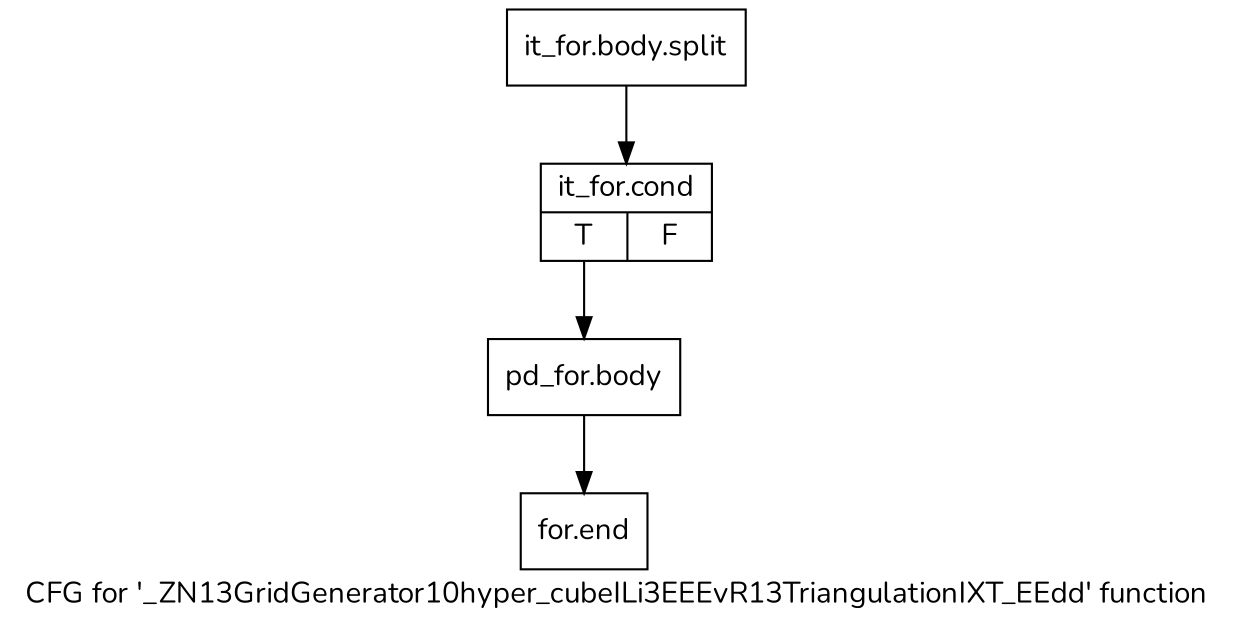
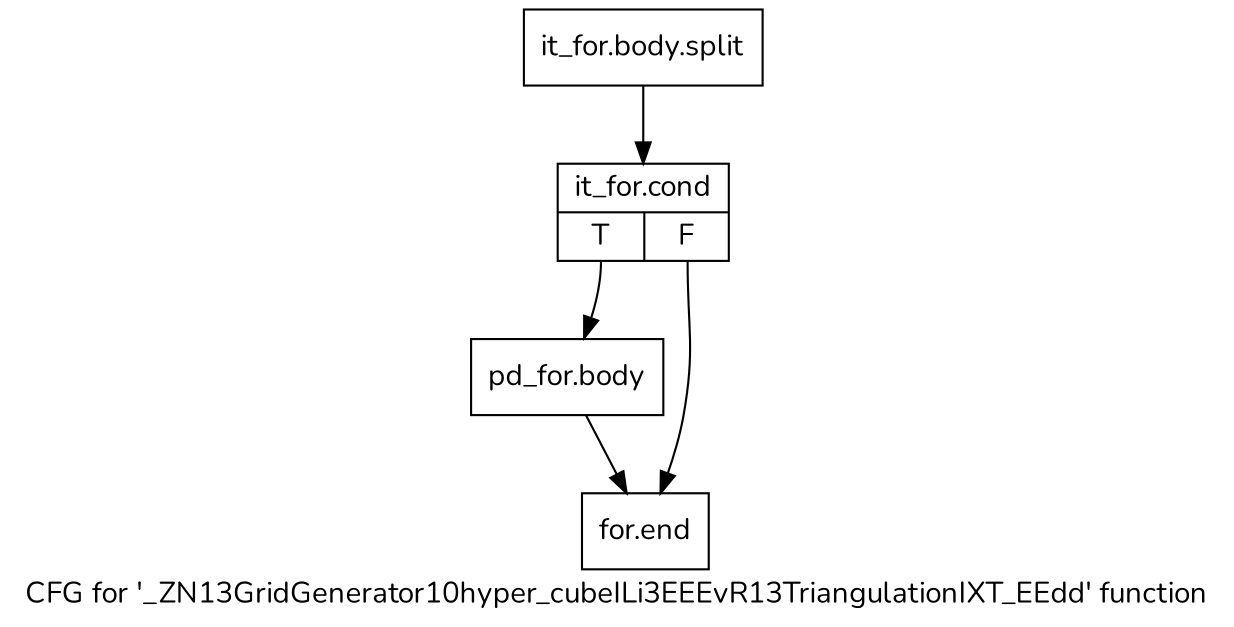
edge "it_for.cond" -> "for.end": added
